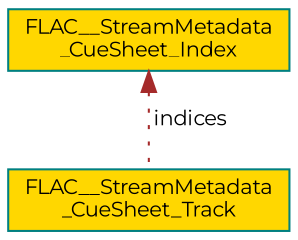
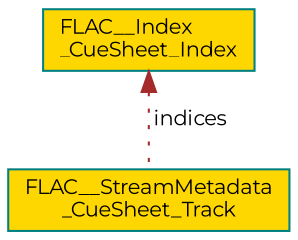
node "FLAC__StreamMetadata _CueSheet_Index": label "FLAC__StreamMetadata _CueSheet_Index" -> "FLAC__Index _CueSheet_Index"
